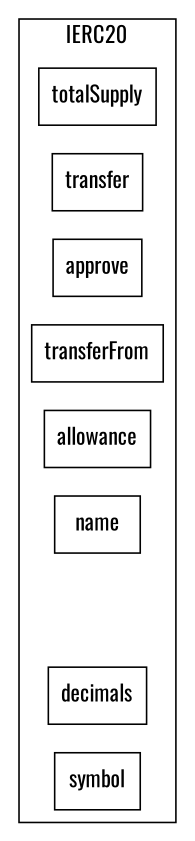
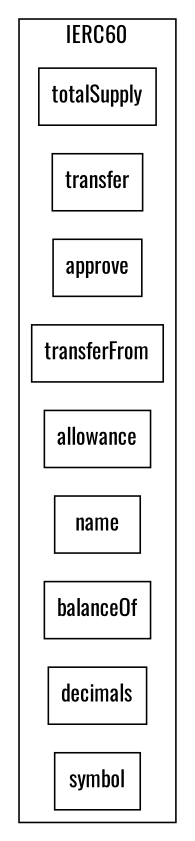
cluster "IERC20": label "IERC20" -> "IERC60"
node "balanceOf": added
